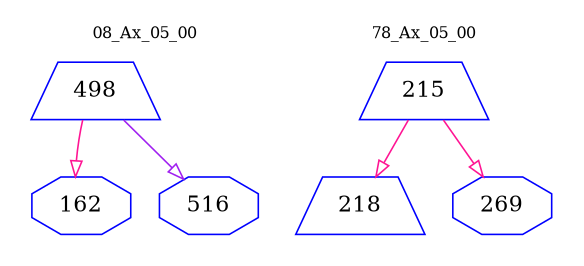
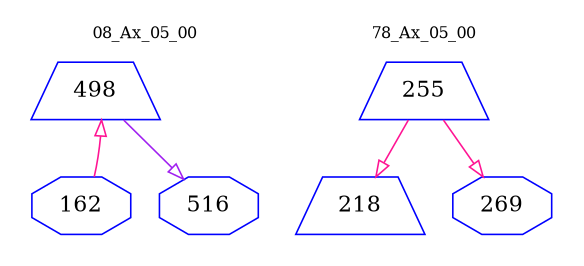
node "215": label "215" -> "255"
edge "498" -> "162": reversed
